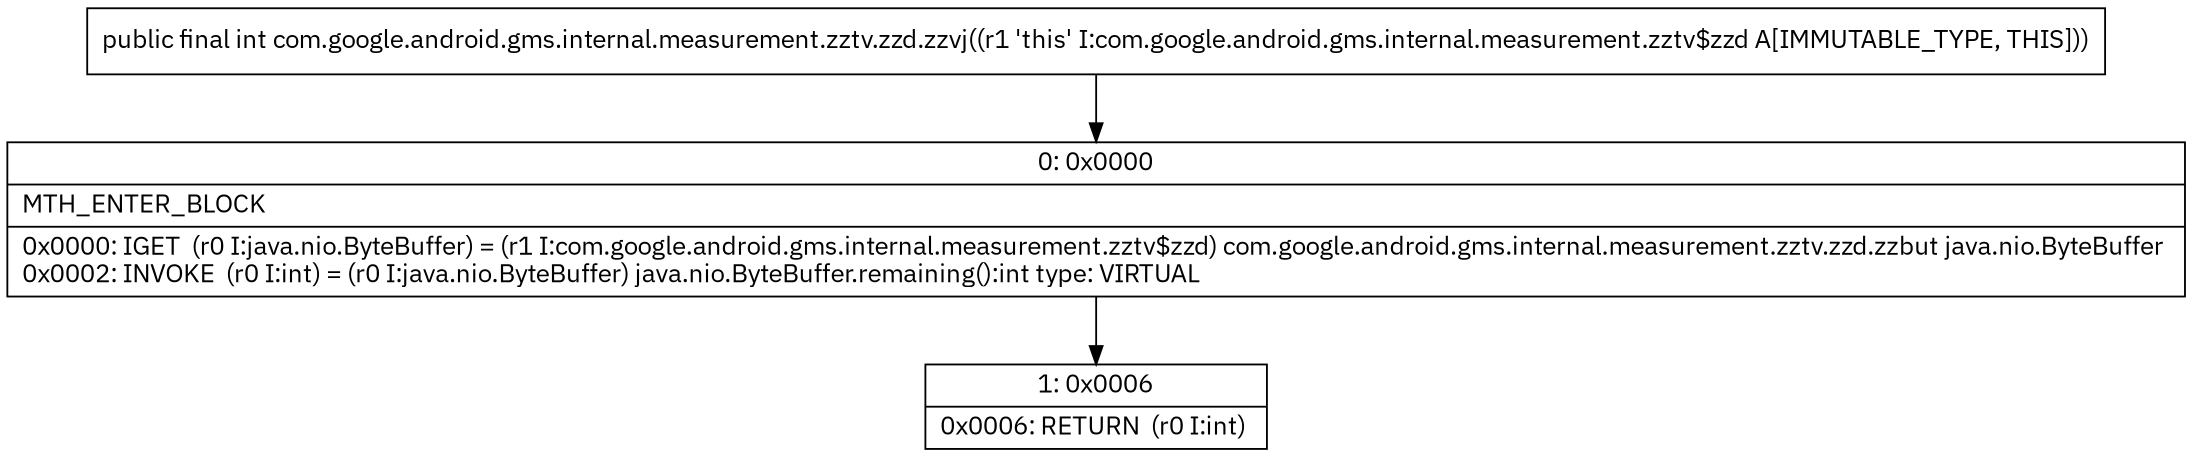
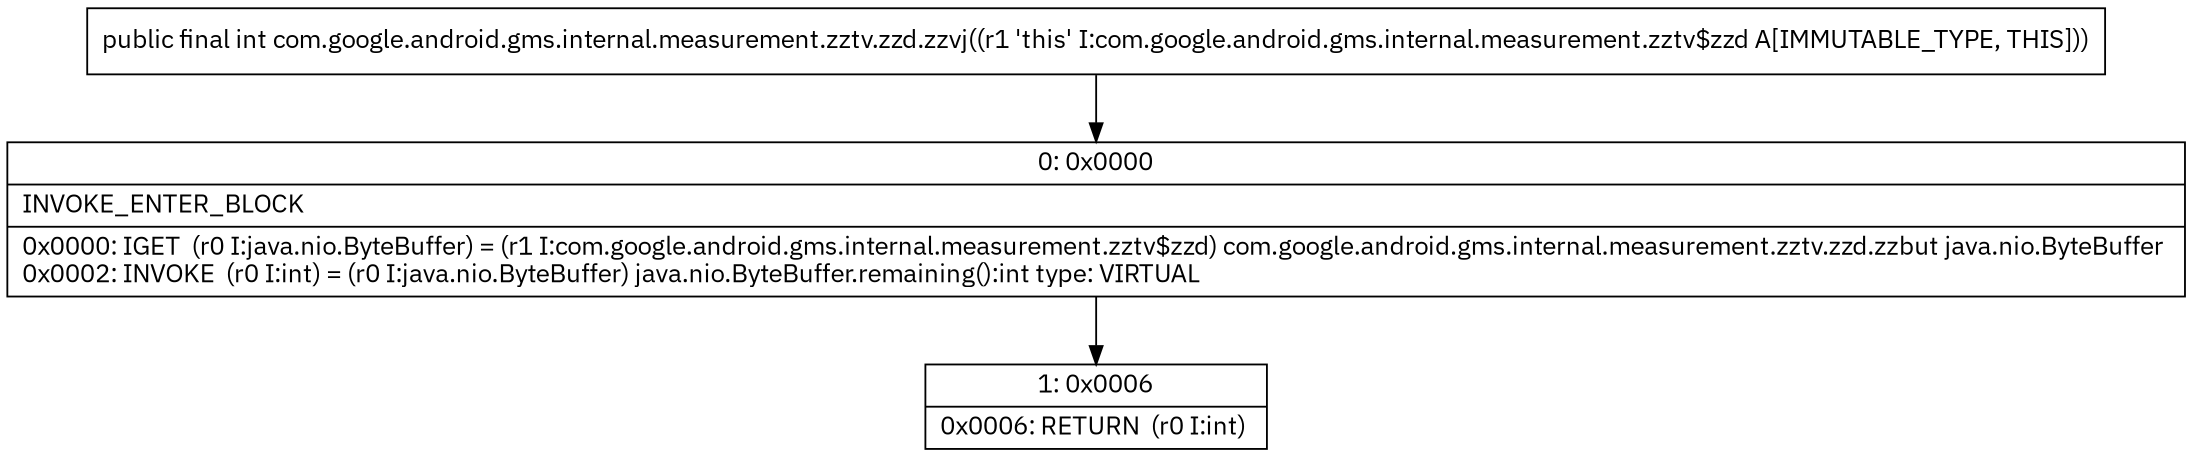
node "0: 0x0000": text "MTH_ENTER_BLOCK" -> "INVOKE_ENTER_BLOCK"
